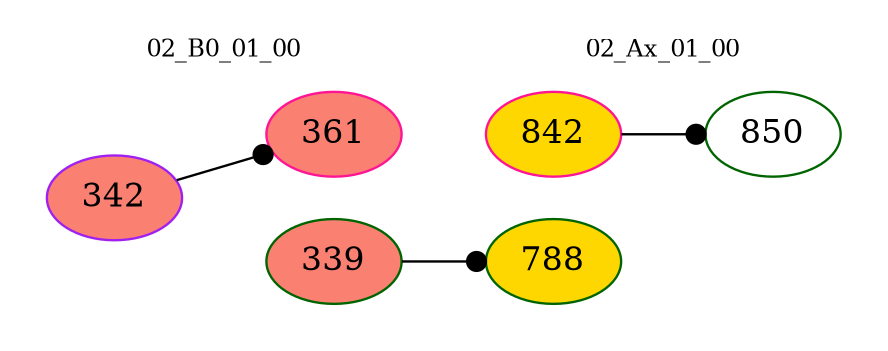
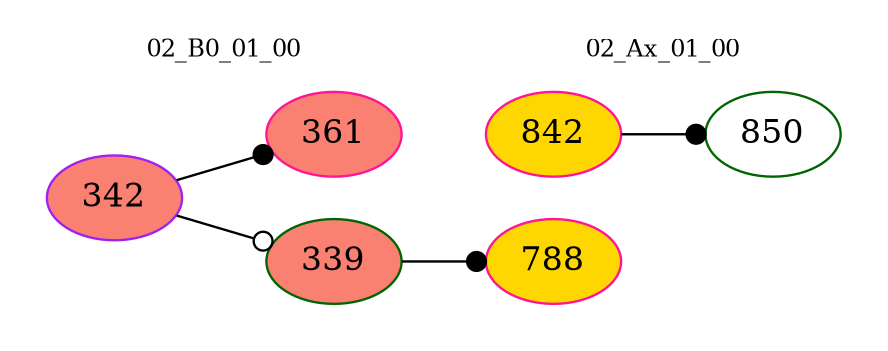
edge "342" -> "339": added
node "788": color darkgreen -> deeppink
